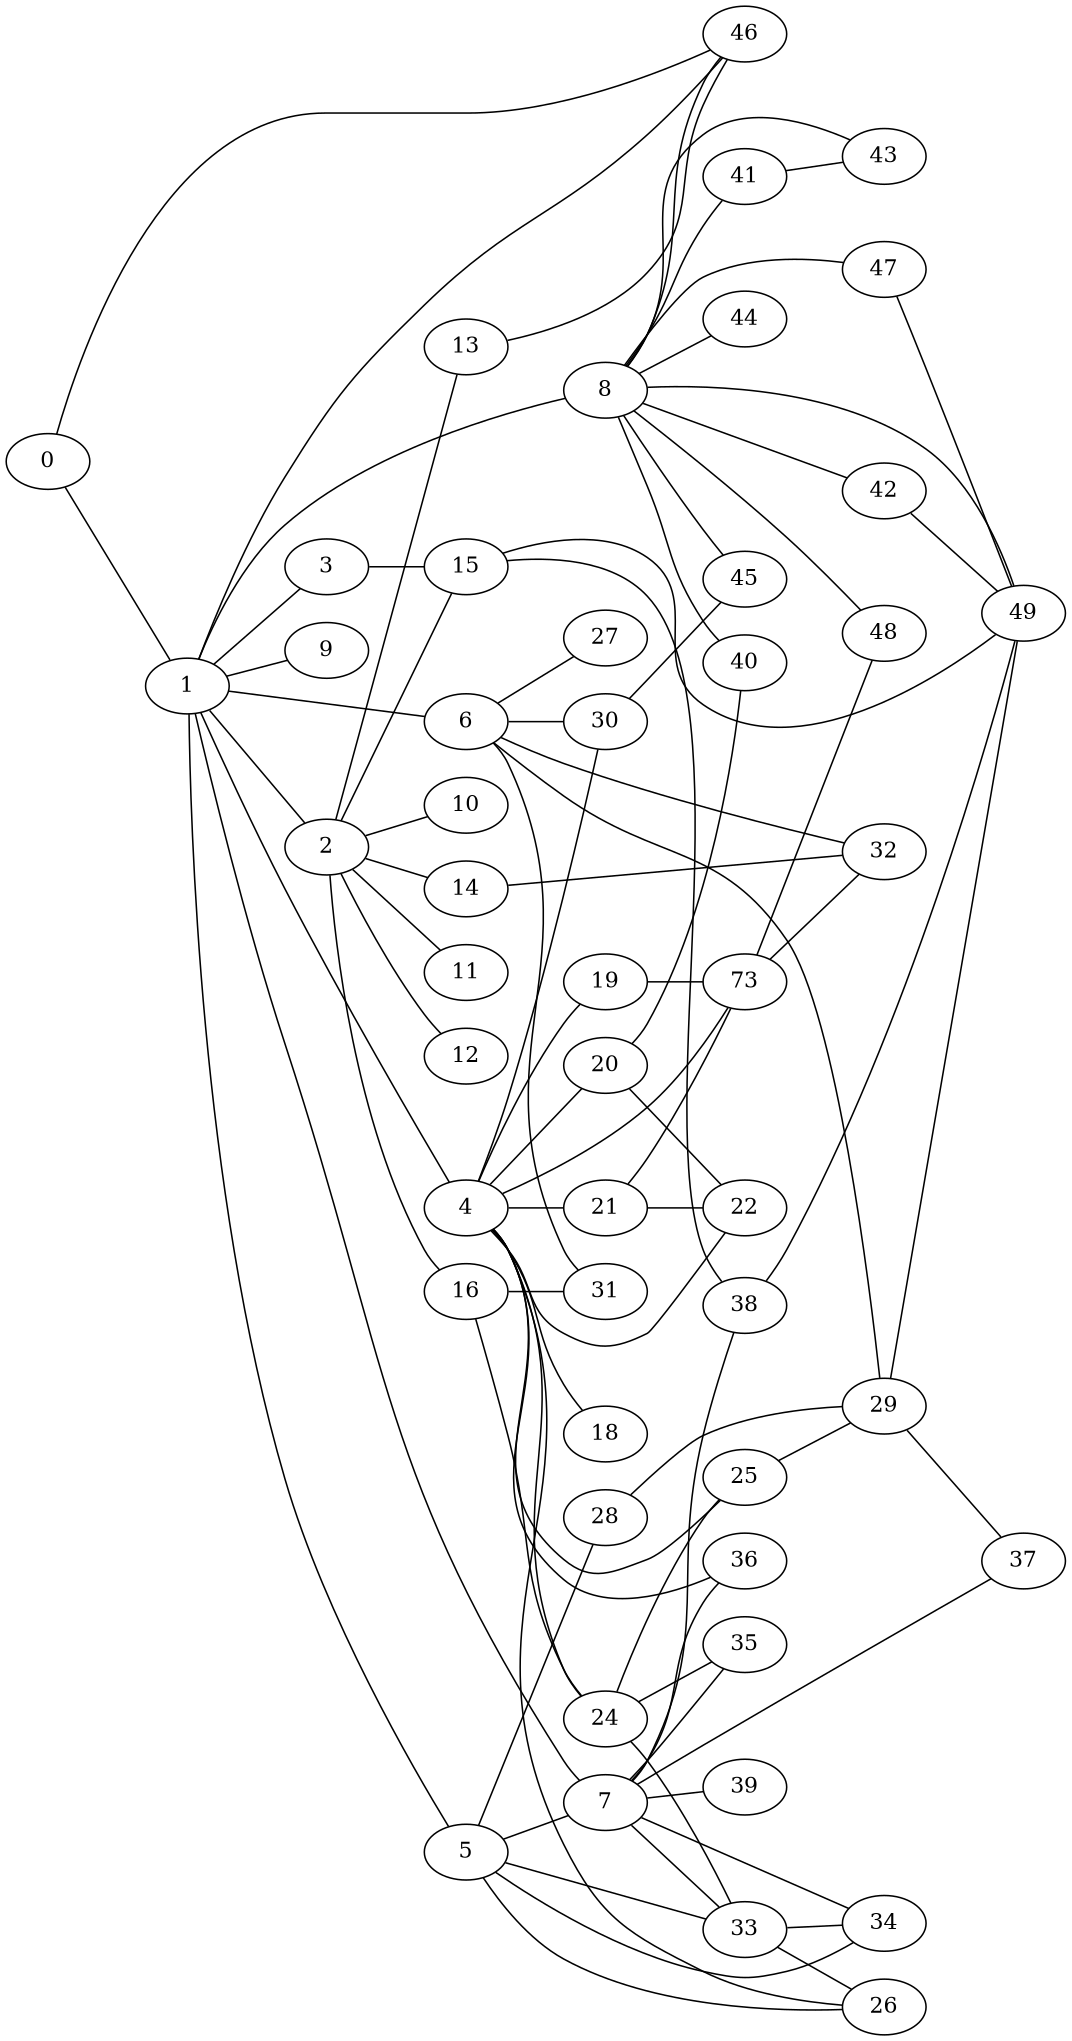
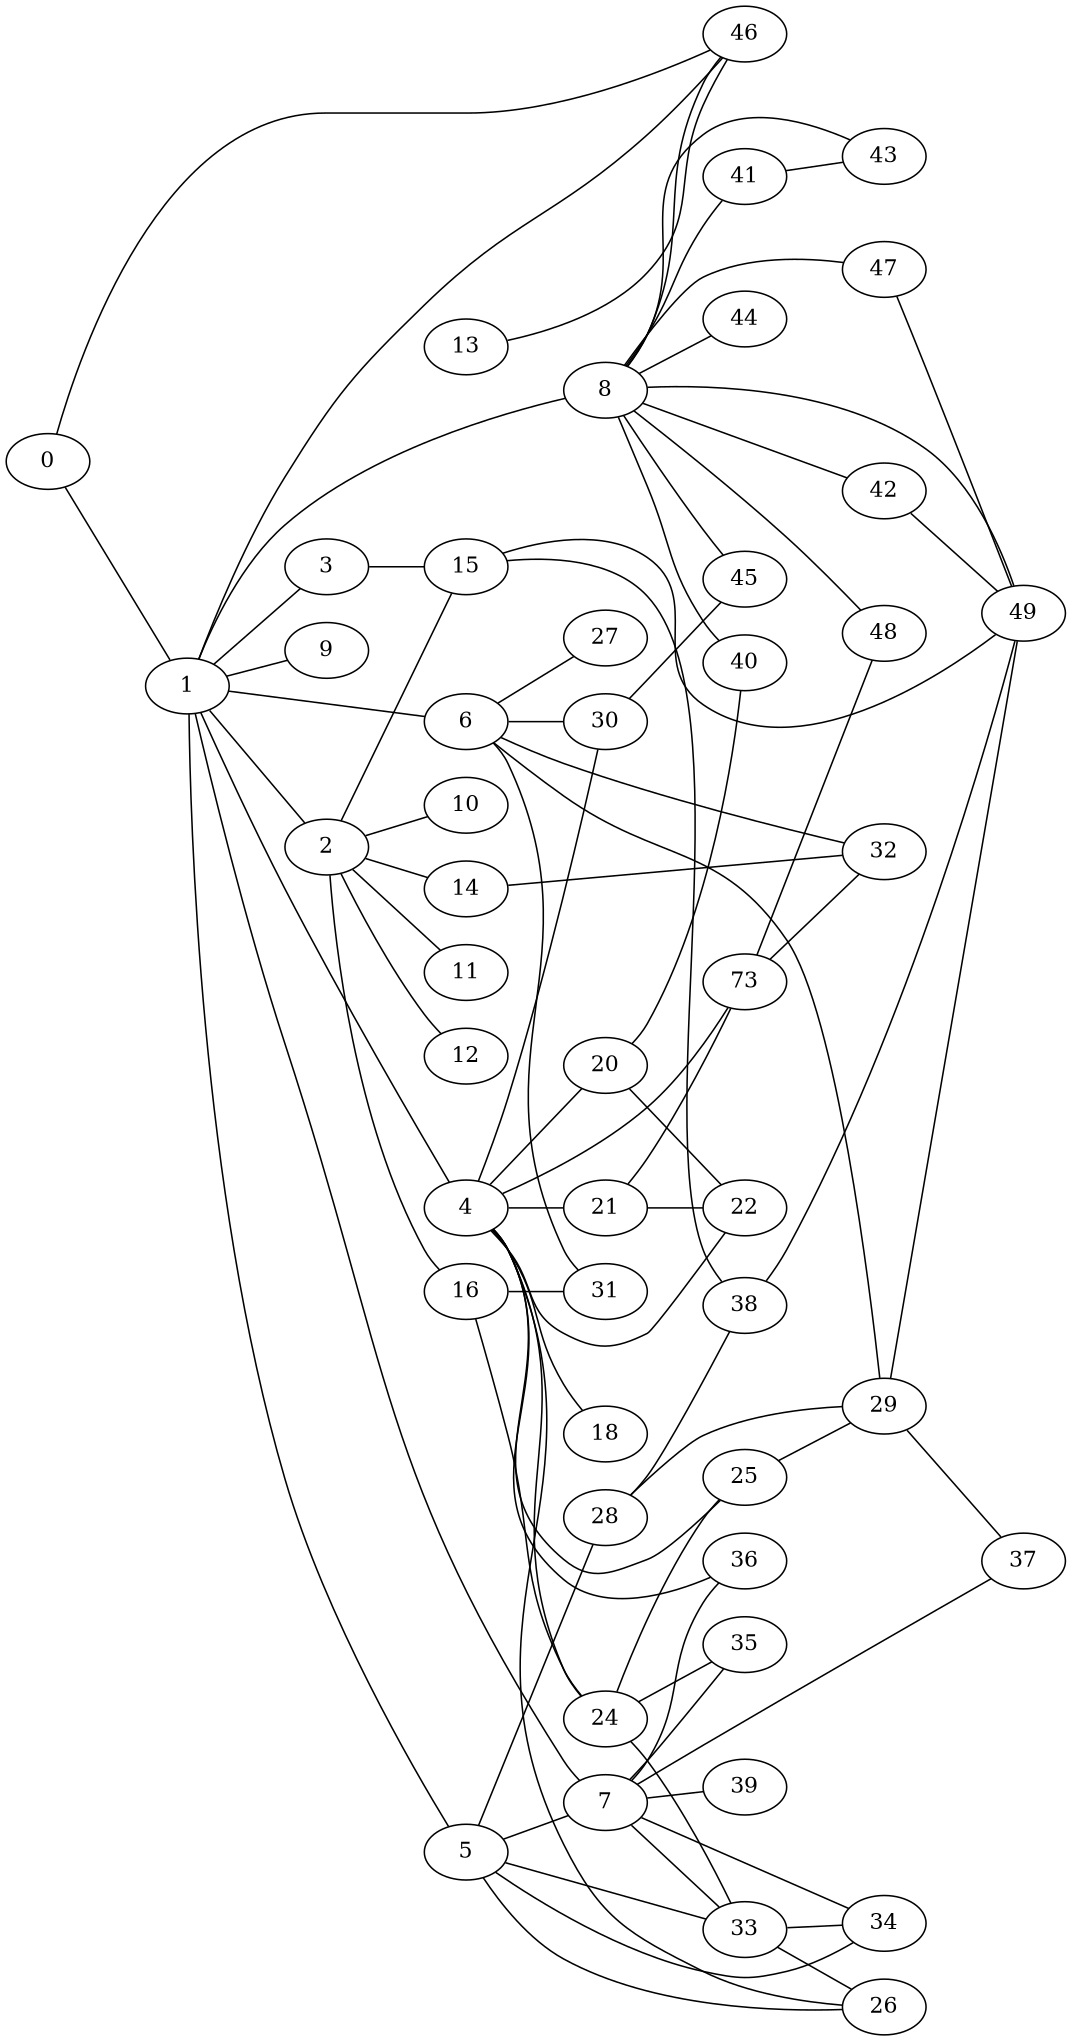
edge "13" -- "2": removed
node "19": removed
edge "38" -- "7": now "38" -- "28"
